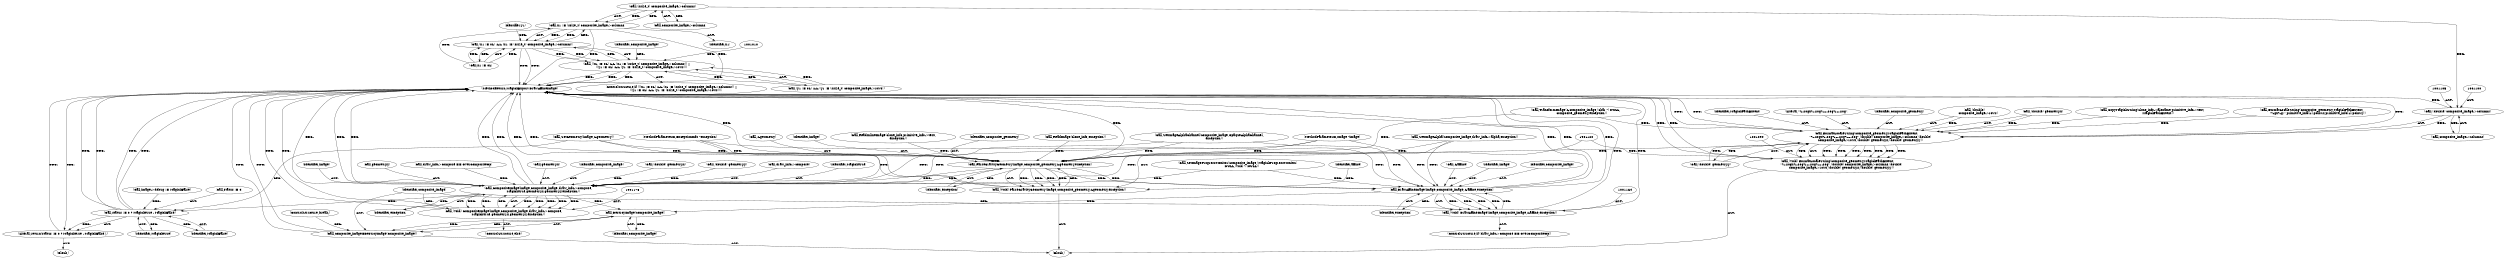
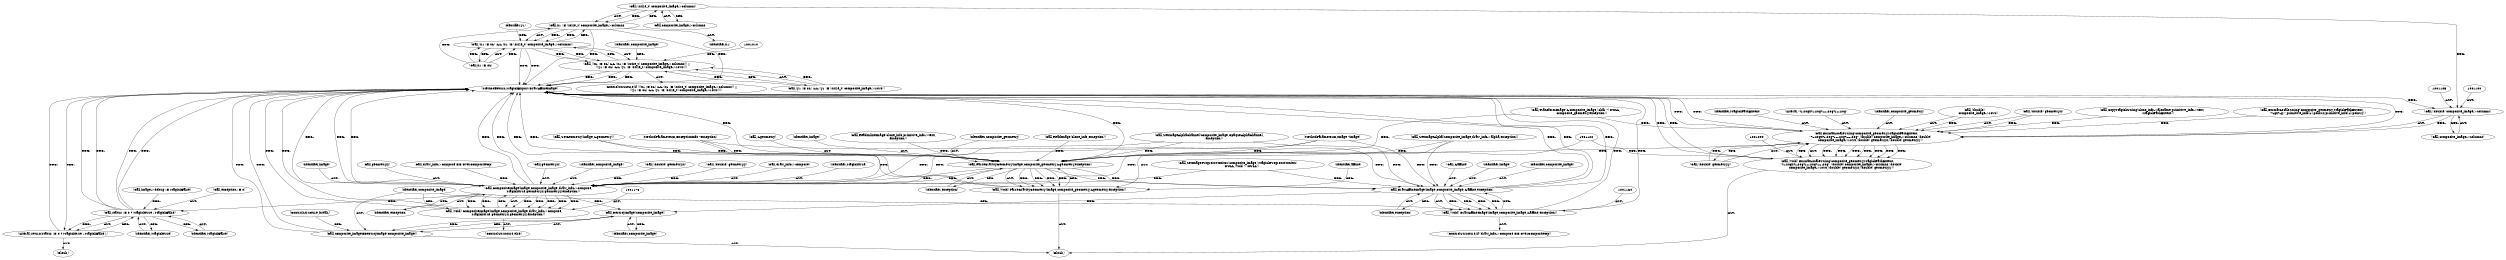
edge "(Call,(double) composite_image->columns)" -> "(MethodReturn,MagickExport DrawAffineImage)": reversed
edge "(Call,SetGeometry(image,&geometry))" -> "(Call,status != 0 ? MagickTrue : MagickFalse)": now "(Literal,return(status != 0 ? MagickTrue : MagickFalse);)" -> "(Call,status != 0 ? MagickTrue : MagickFalse)"
node "(Call,status != 0)": label "(Call,status != 0)" -> "(Call,exception != 0)"
